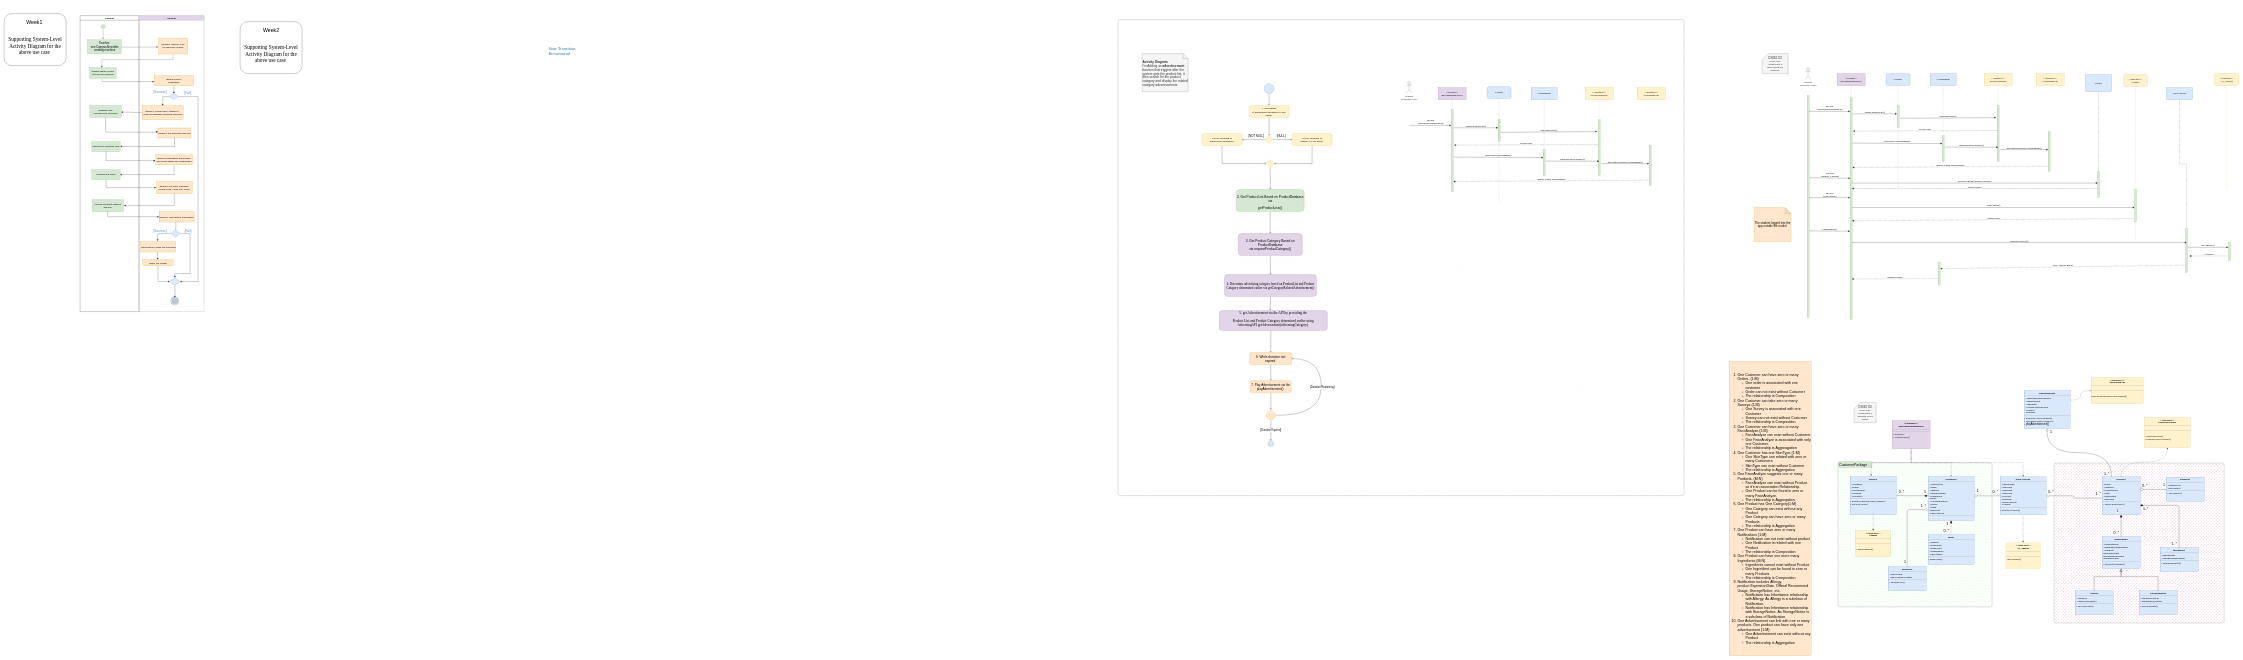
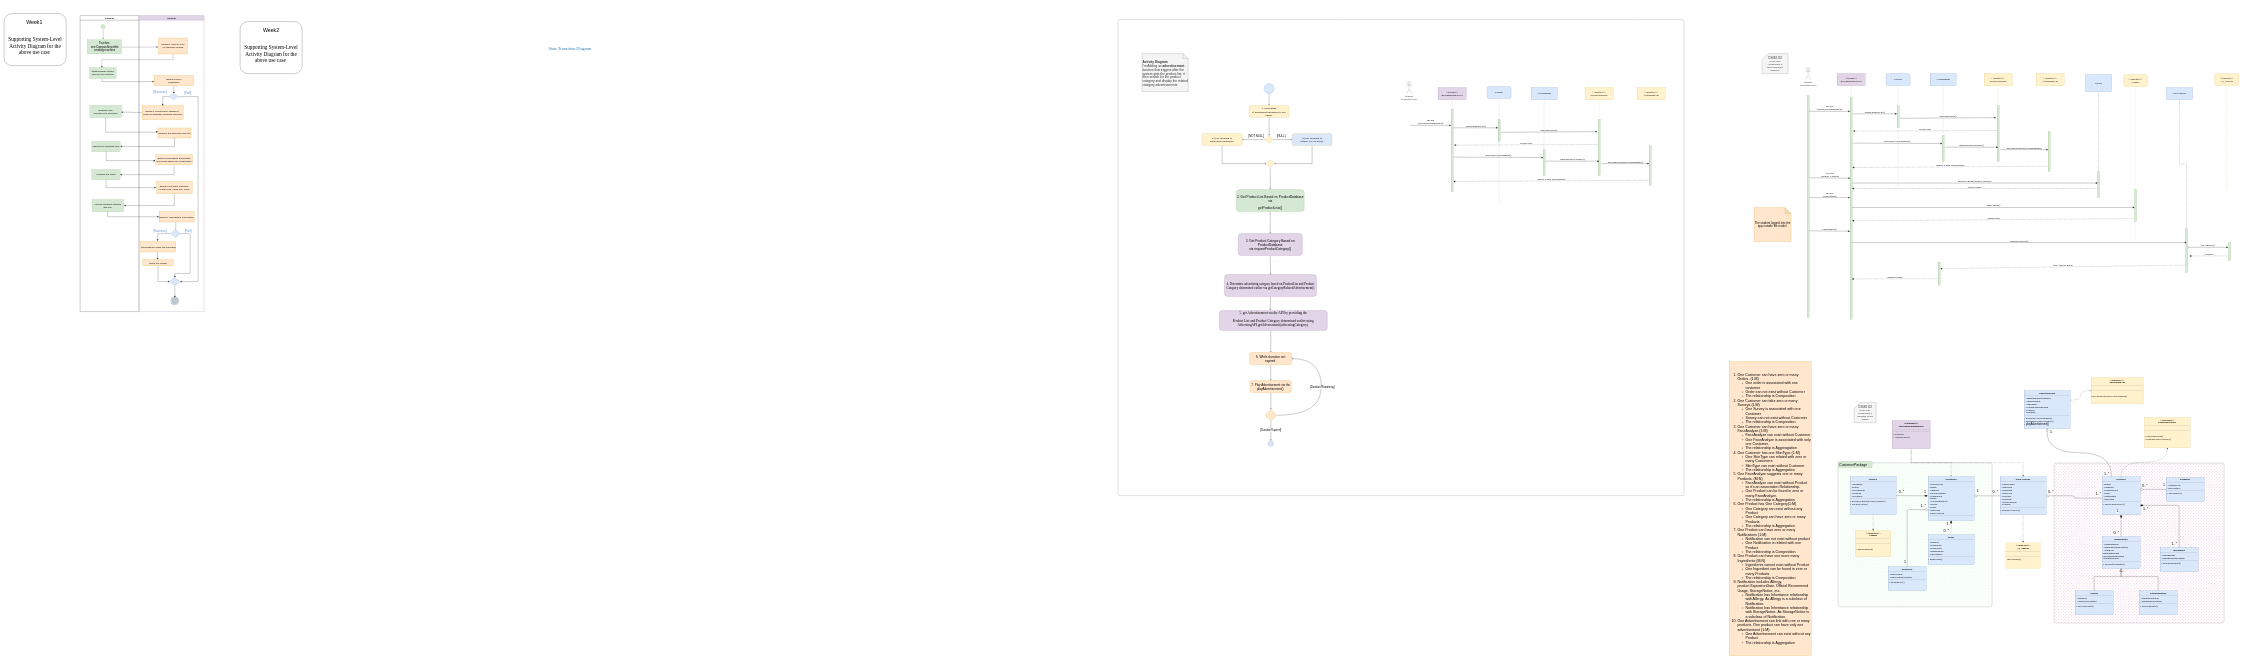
node "State Transition Recommend": label "State Transition Recommend" -> "State Transition Diagram"
node "1a) set duration to default (10 seconds)": fillcolor #fff2cc -> #dae8fc
edge "<<Design>> :RecommendationGUI + onClick() + CapturePhoto()" -> "Survey - Condition - Brand - PriceRange - Purpose - Occasion + getSurveyResult(Product,Lipstick) + onClick(Survey)": removed
